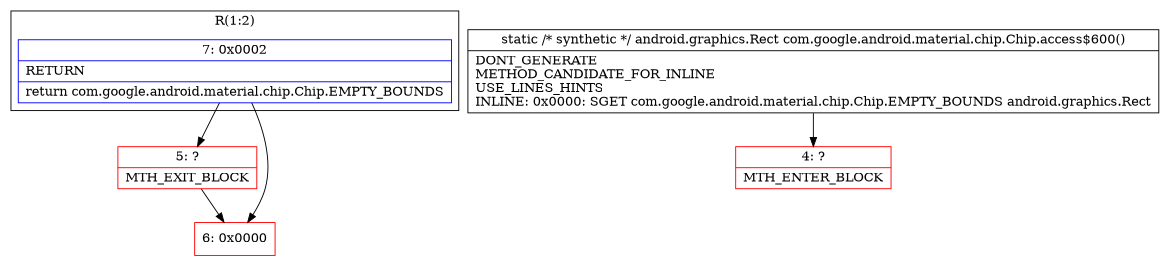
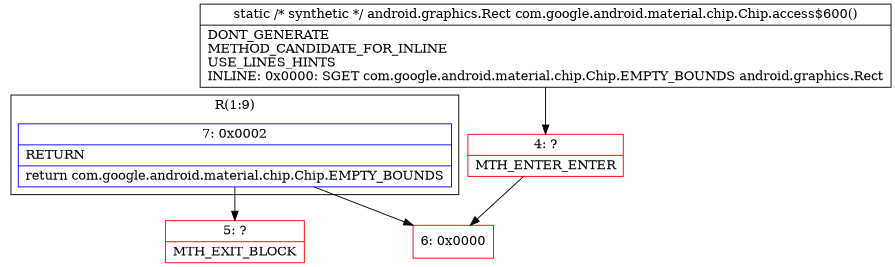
cluster "R(1:2)": label "R(1:2)" -> "R(1:9)"
node "4: ?": text "MTH_ENTER_BLOCK" -> "MTH_ENTER_ENTER"
edge "5: ?" -> "6: 0x0000": now "4: ?" -> "6: 0x0000"
